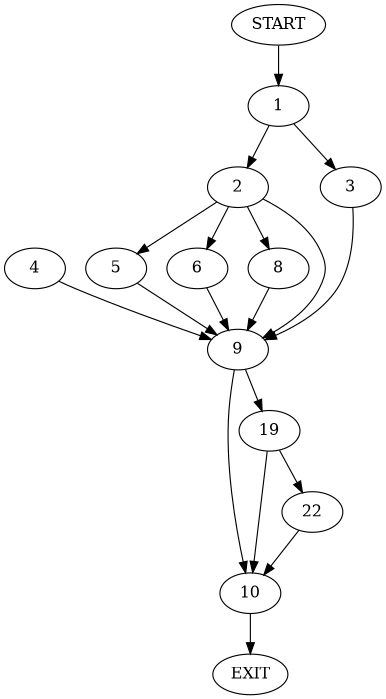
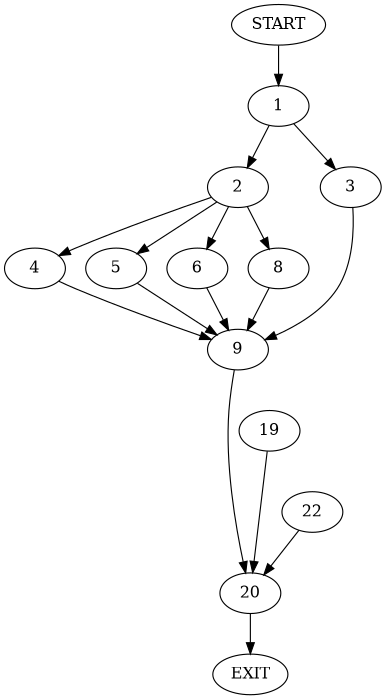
edge "2" -> "9": now "2" -> "4"
edge "9" -> "19": removed
edge "19" -> "22": removed
node "10": label "10" -> "20"
